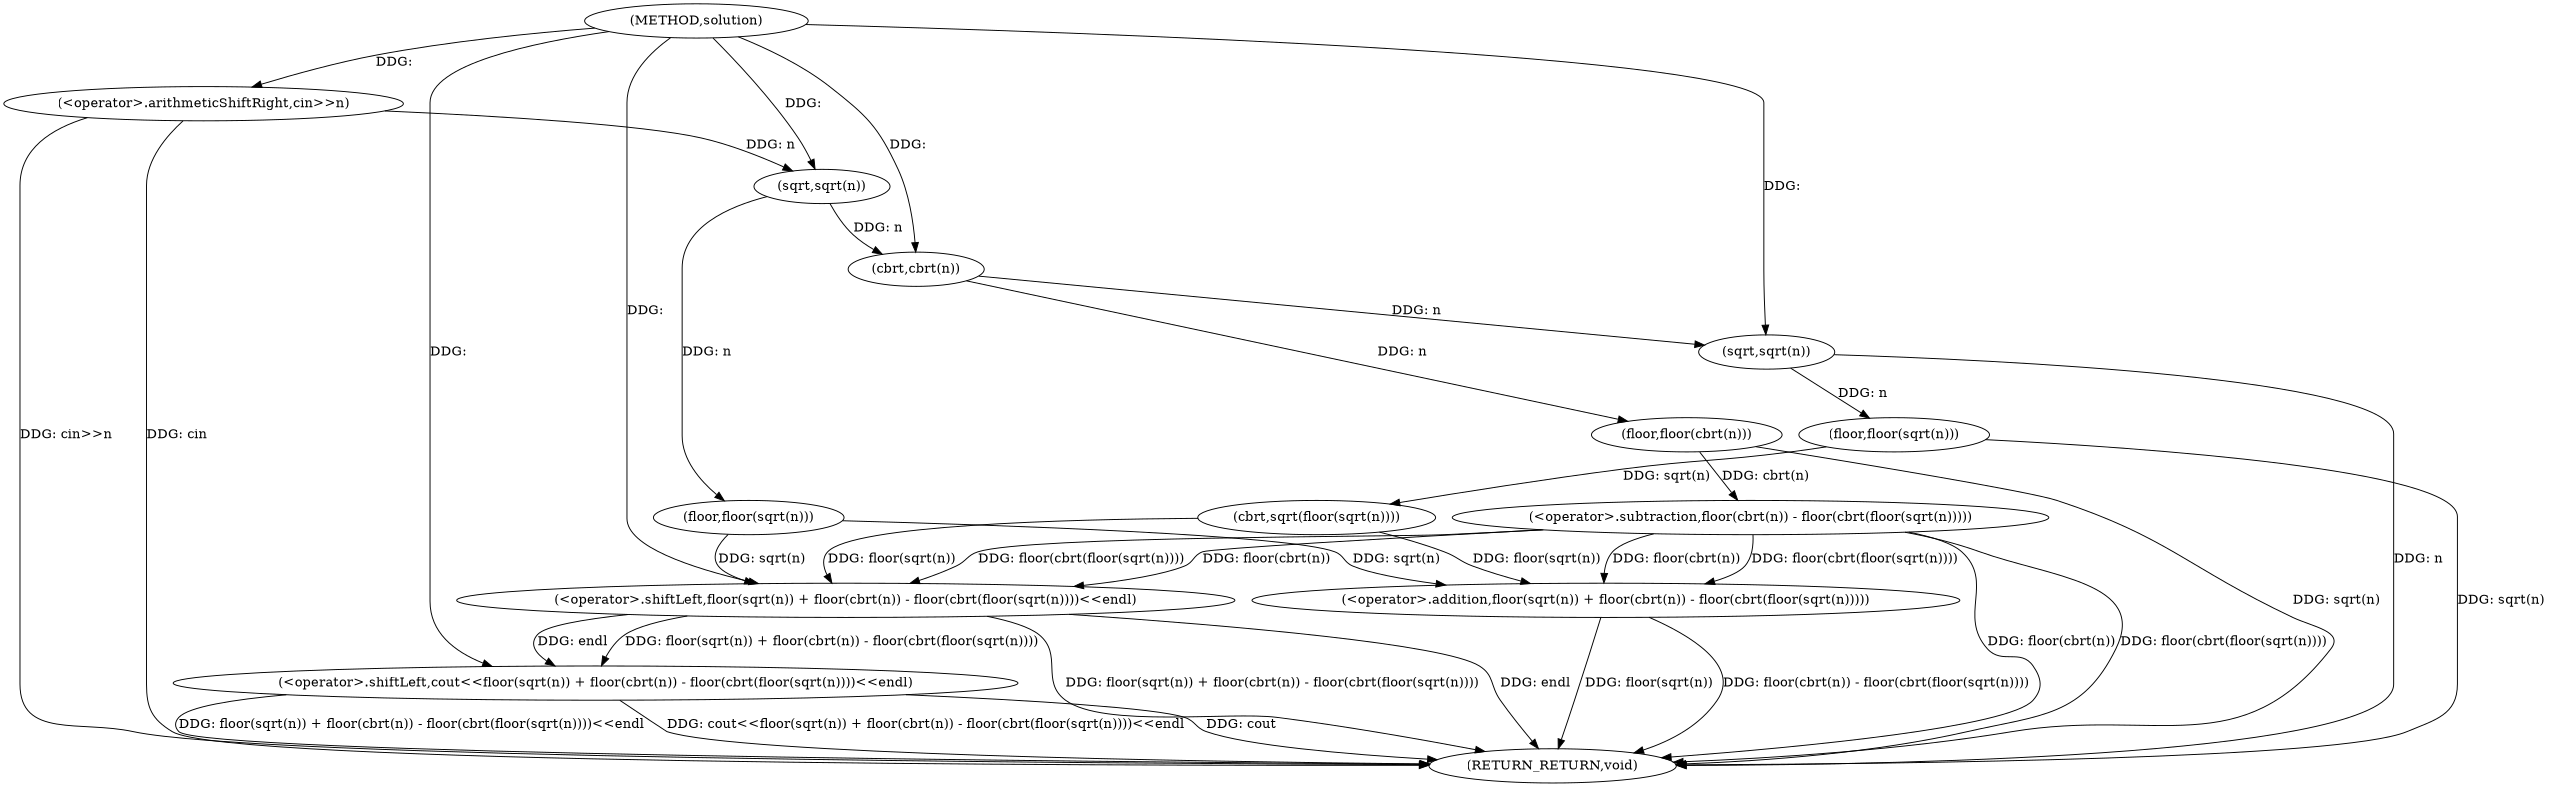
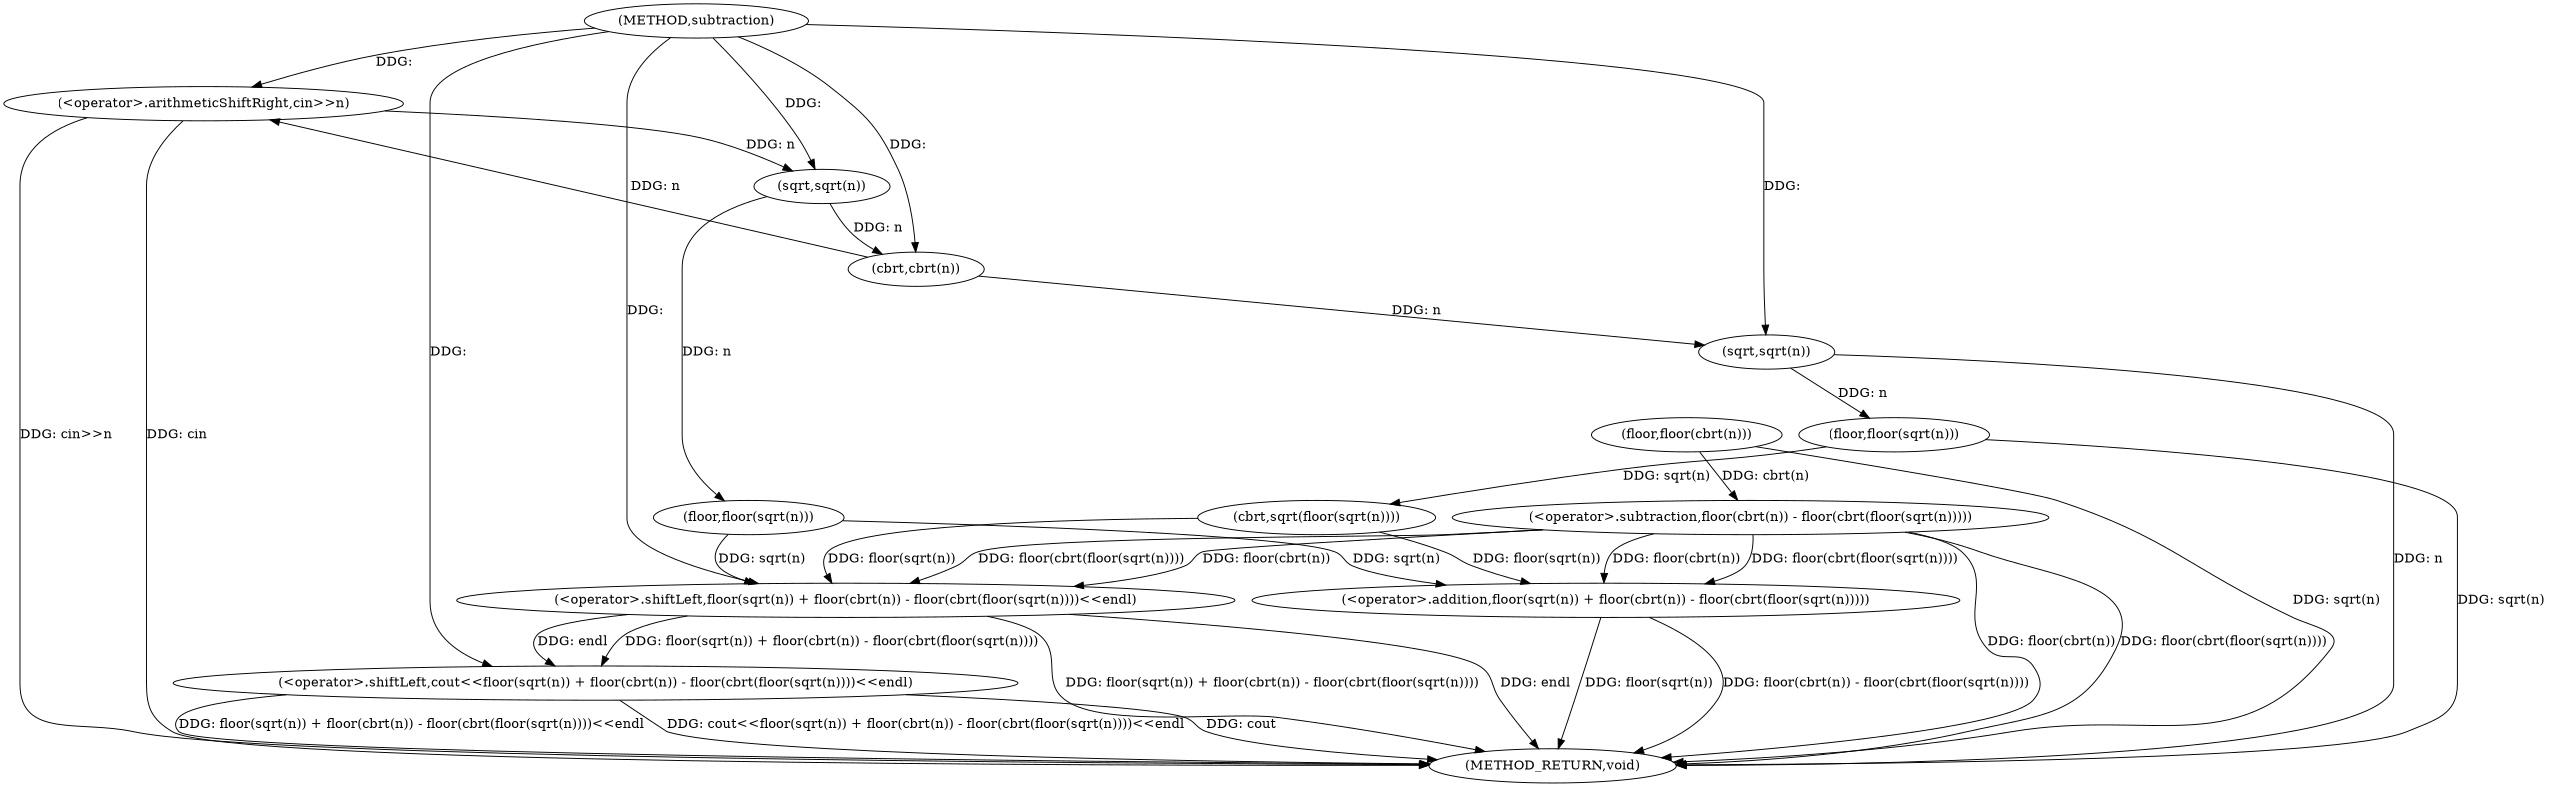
node "(METHOD,solution)": label "(METHOD,solution)" -> "(METHOD,subtraction)"
edge "(cbrt,cbrt(n))" -> "(floor,floor(cbrt(n)))": now "(cbrt,cbrt(n))" -> "(<operator>.arithmeticShiftRight,cin>>n)"
node "(RETURN_RETURN,void)": label "(RETURN_RETURN,void)" -> "(METHOD_RETURN,void)"
